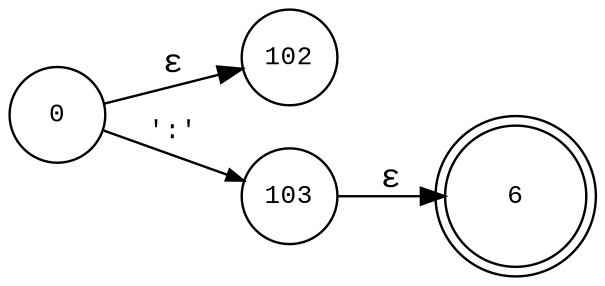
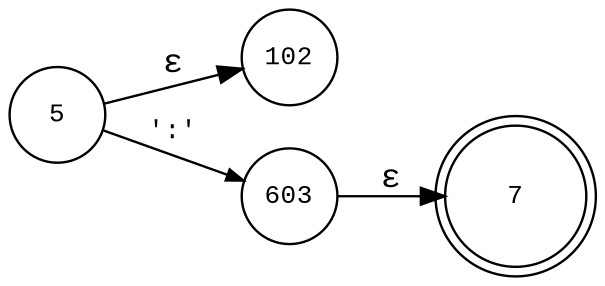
node "0": label "0" -> "5"
node "103": label "103" -> "603"
node "6": label "6" -> "7"
